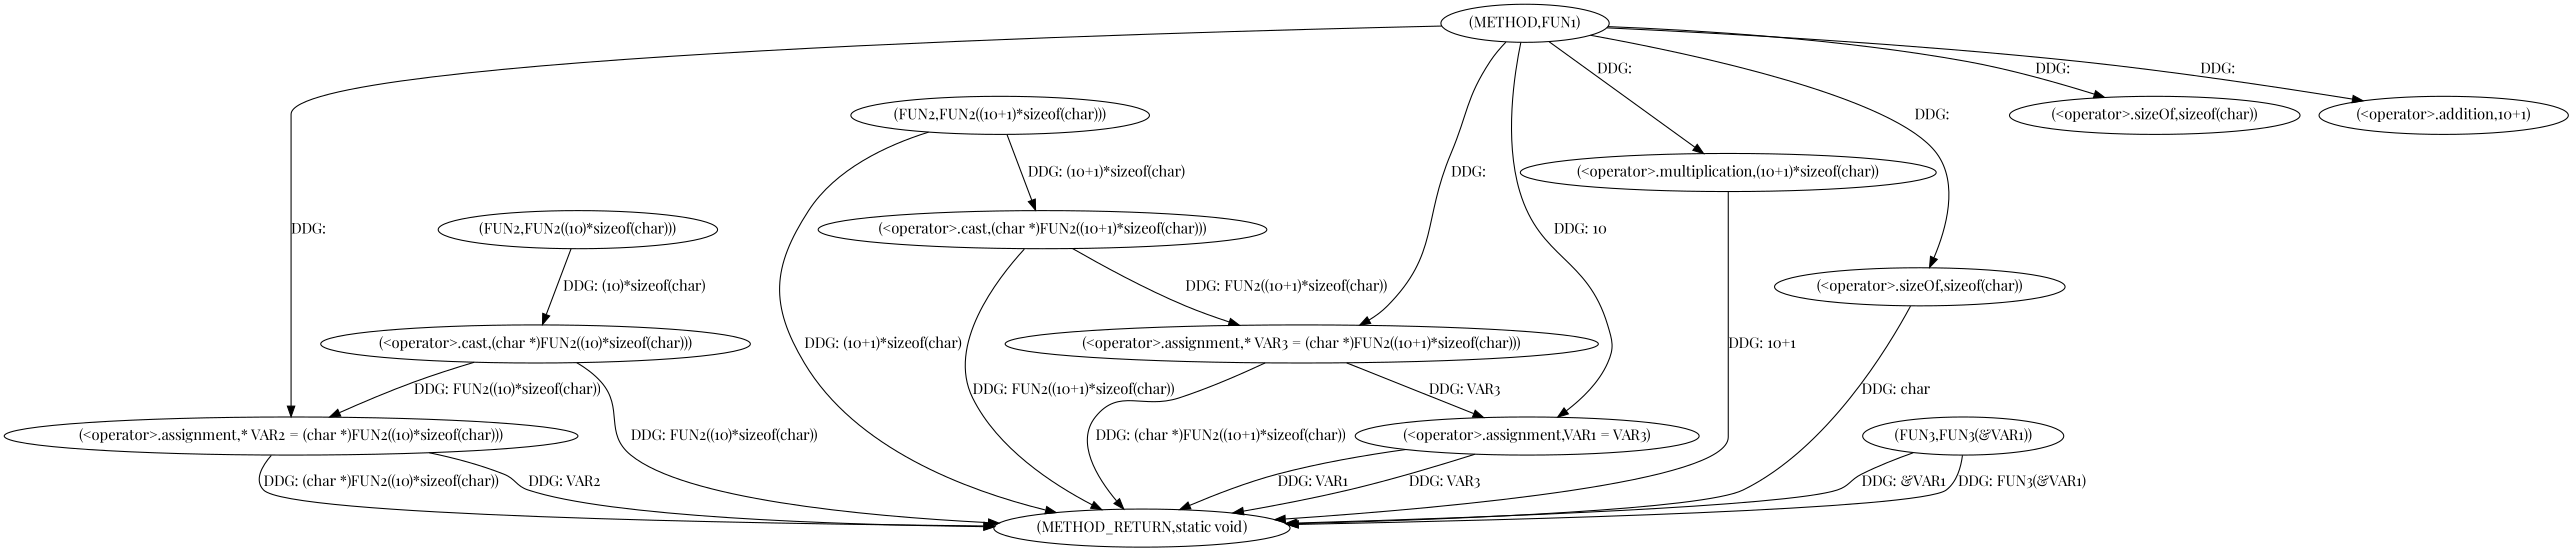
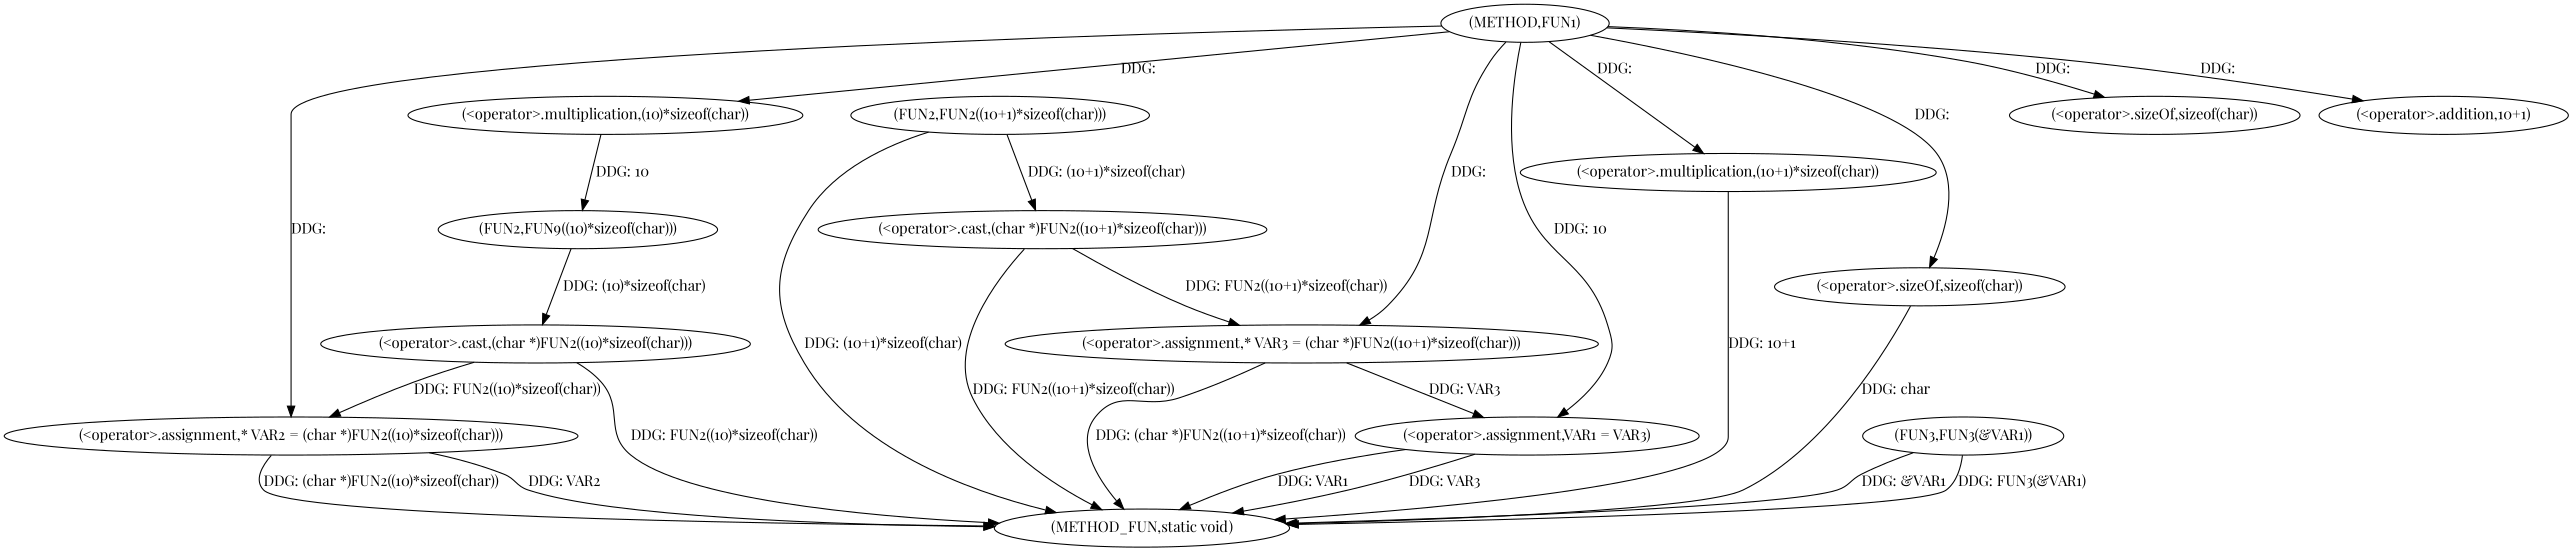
node "(<operator>.multiplication,(10)*sizeof(char))": added
node "(FUN2,FUN2((10)*sizeof(char)))": label "(FUN2,FUN2((10)*sizeof(char)))" -> "(FUN2,FUN9((10)*sizeof(char)))"
node "(METHOD_RETURN,static void)": label "(METHOD_RETURN,static void)" -> "(METHOD_FUN,static void)"
